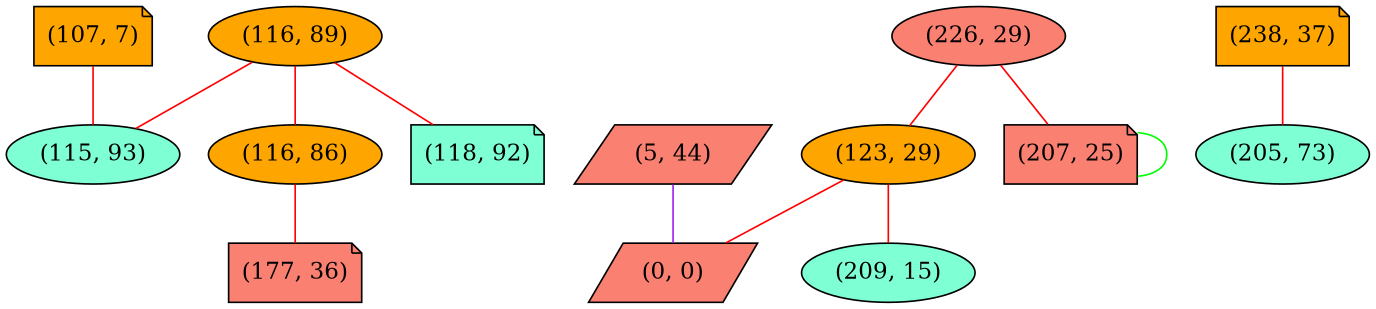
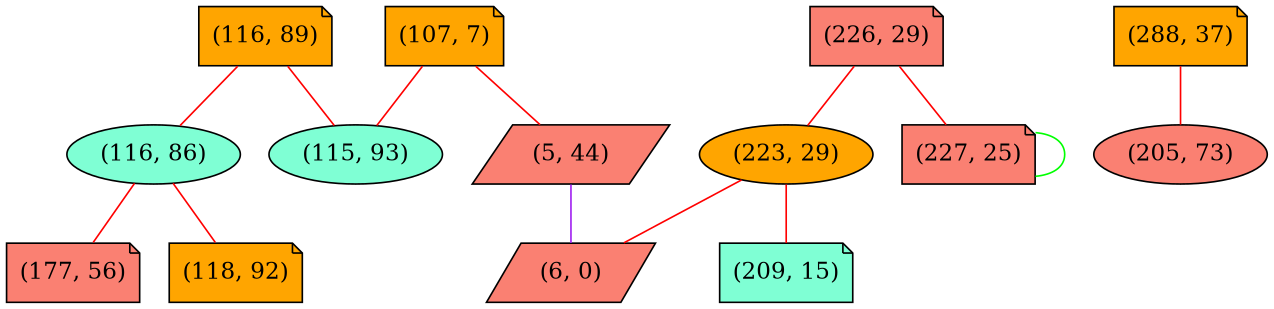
node "(116, 89)": shape ellipse -> note
node "(226, 29)": shape ellipse -> note
node "(238, 37)": label "(238, 37)" -> "(288, 37)"
edge "(116, 89)" -- "(118, 92)": now "(116, 86)" -- "(118, 92)"
edge "(107, 7)" -- "(5, 44)": added
node "(116, 86)": fillcolor orange -> aquamarine
node "(118, 92)": fillcolor aquamarine -> orange
node "(123, 29)": label "(123, 29)" -> "(223, 29)"
node "(207, 25)": label "(207, 25)" -> "(227, 25)"
node "(205, 73)": fillcolor aquamarine -> salmon
node "(177, 36)": label "(177, 36)" -> "(177, 56)"
node "(0, 0)": label "(0, 0)" -> "(6, 0)"
node "(209, 15)": shape ellipse -> note
